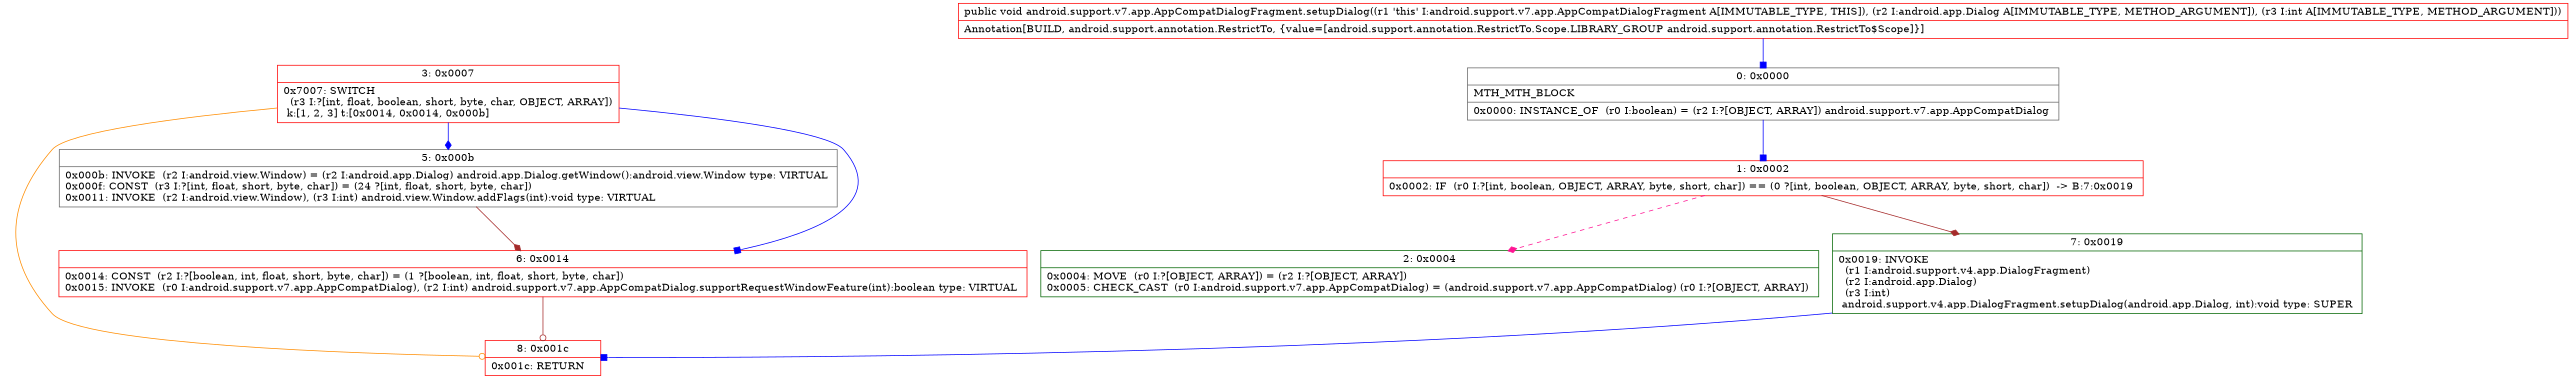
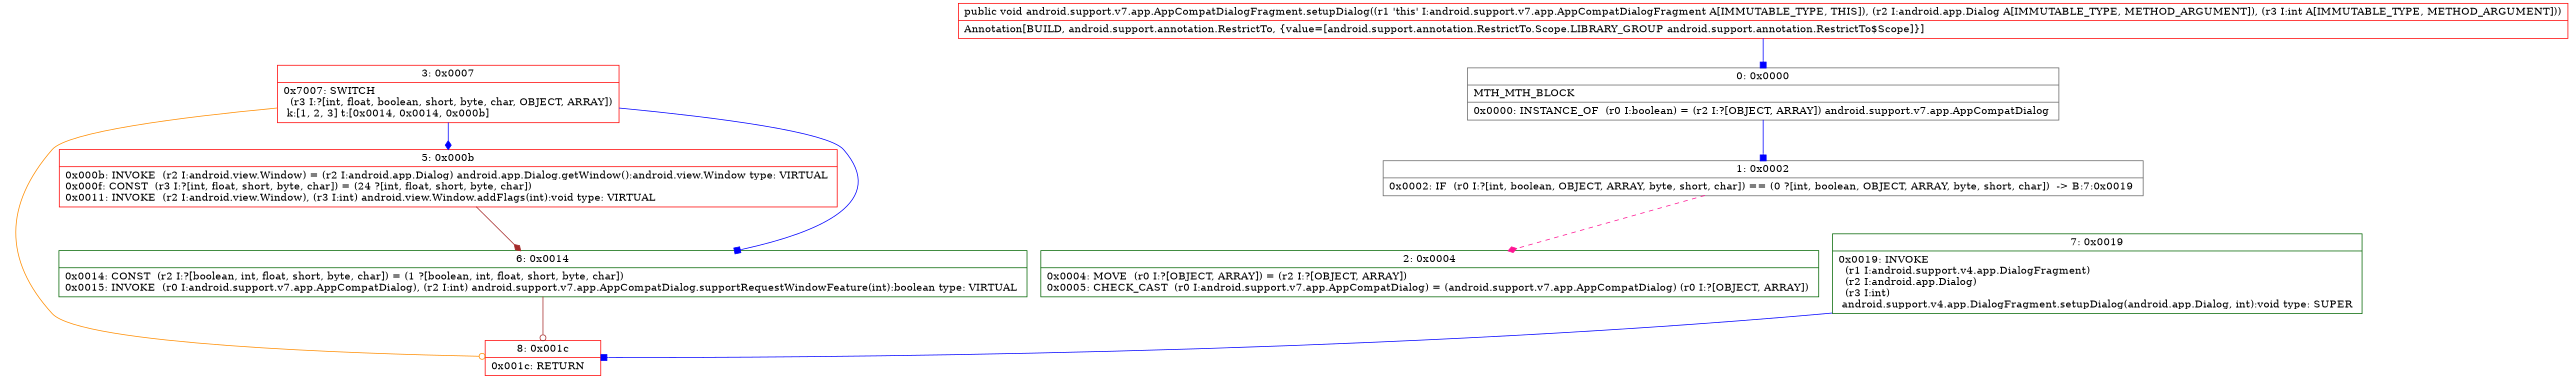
node "5: 0x000b": color gray40 -> red
node "1: 0x0002": color red -> gray40
edge "1: 0x0002" -> "7: 0x0019": removed
node "6: 0x0014": color red -> darkgreen
